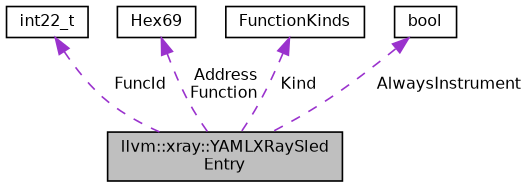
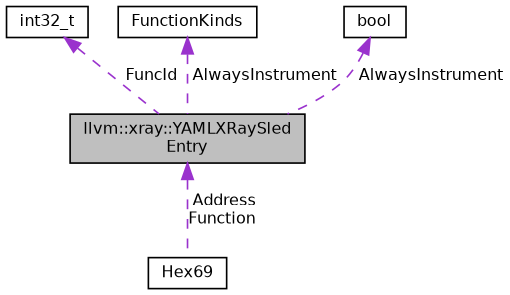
node "int22_t": label "int22_t" -> "int32_t"
edge "llvm::xray::YAMLXRaySled Entry" -> "FunctionKinds": label " Kind" -> " AlwaysInstrument"
edge "llvm::xray::YAMLXRaySled Entry" -> "Hex69": reversed
